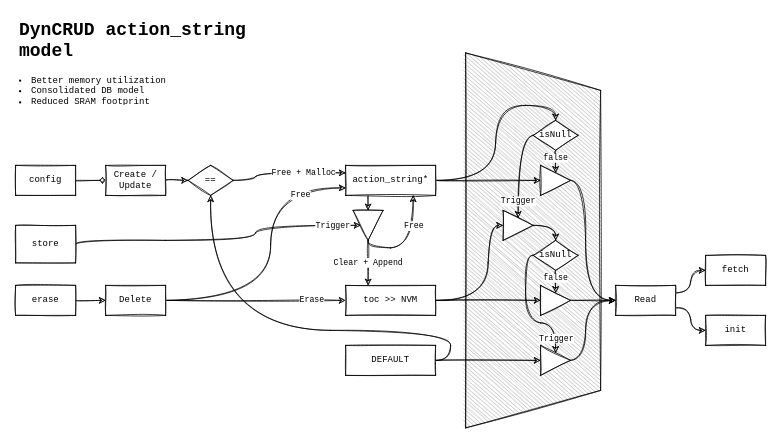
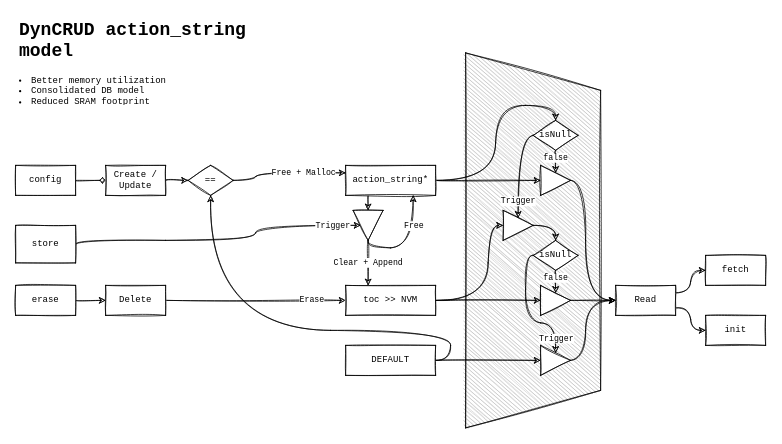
edge "Delete" -> "action_string*": removed, label "Free"
